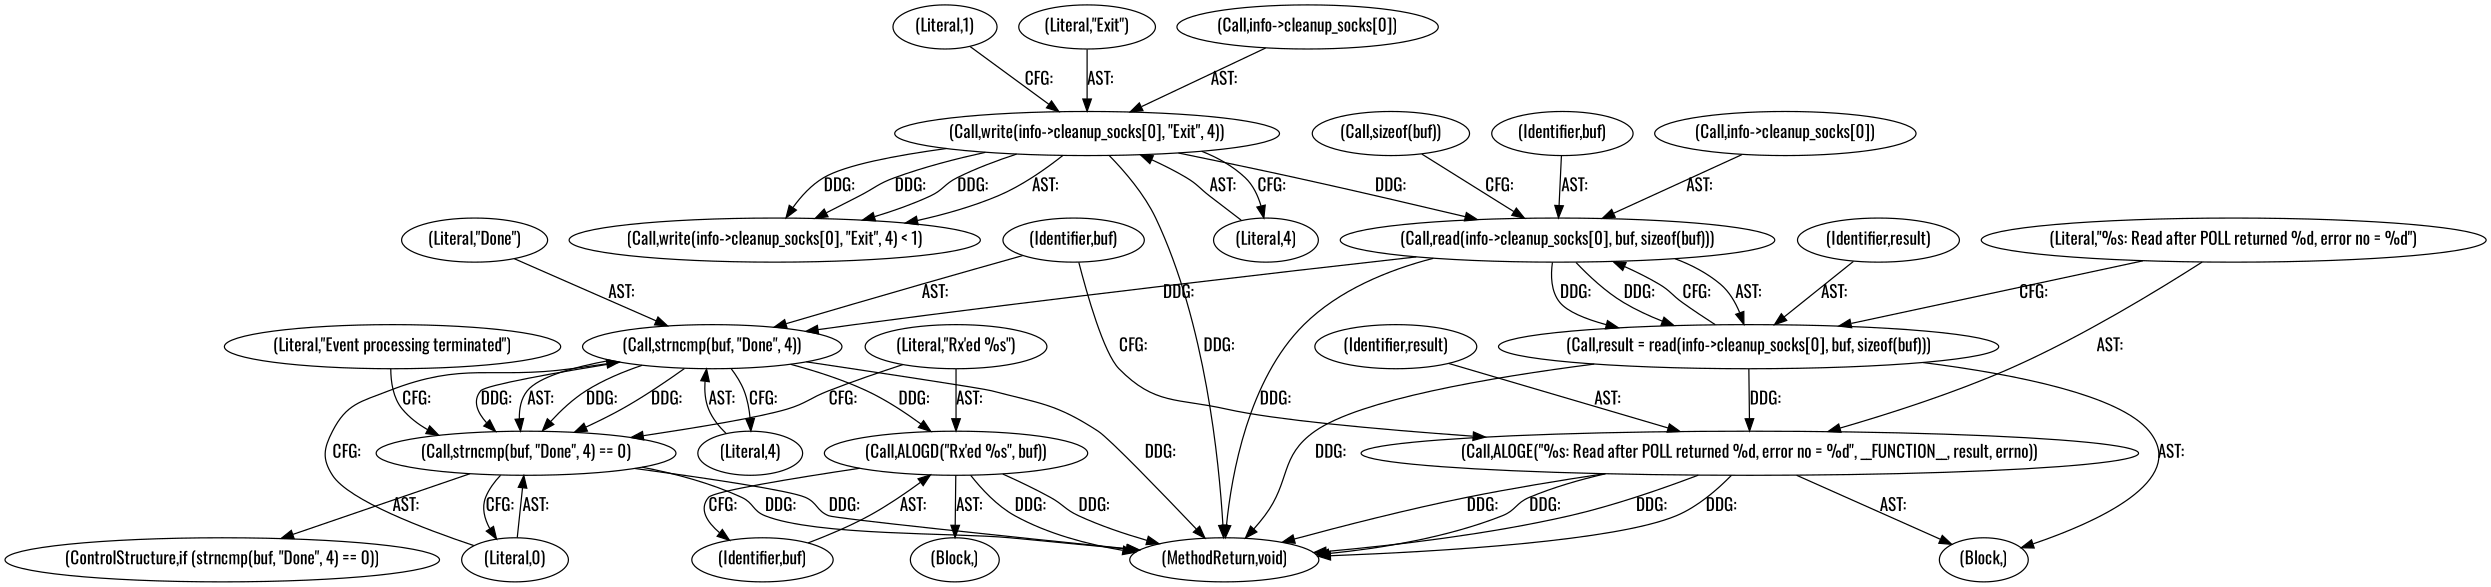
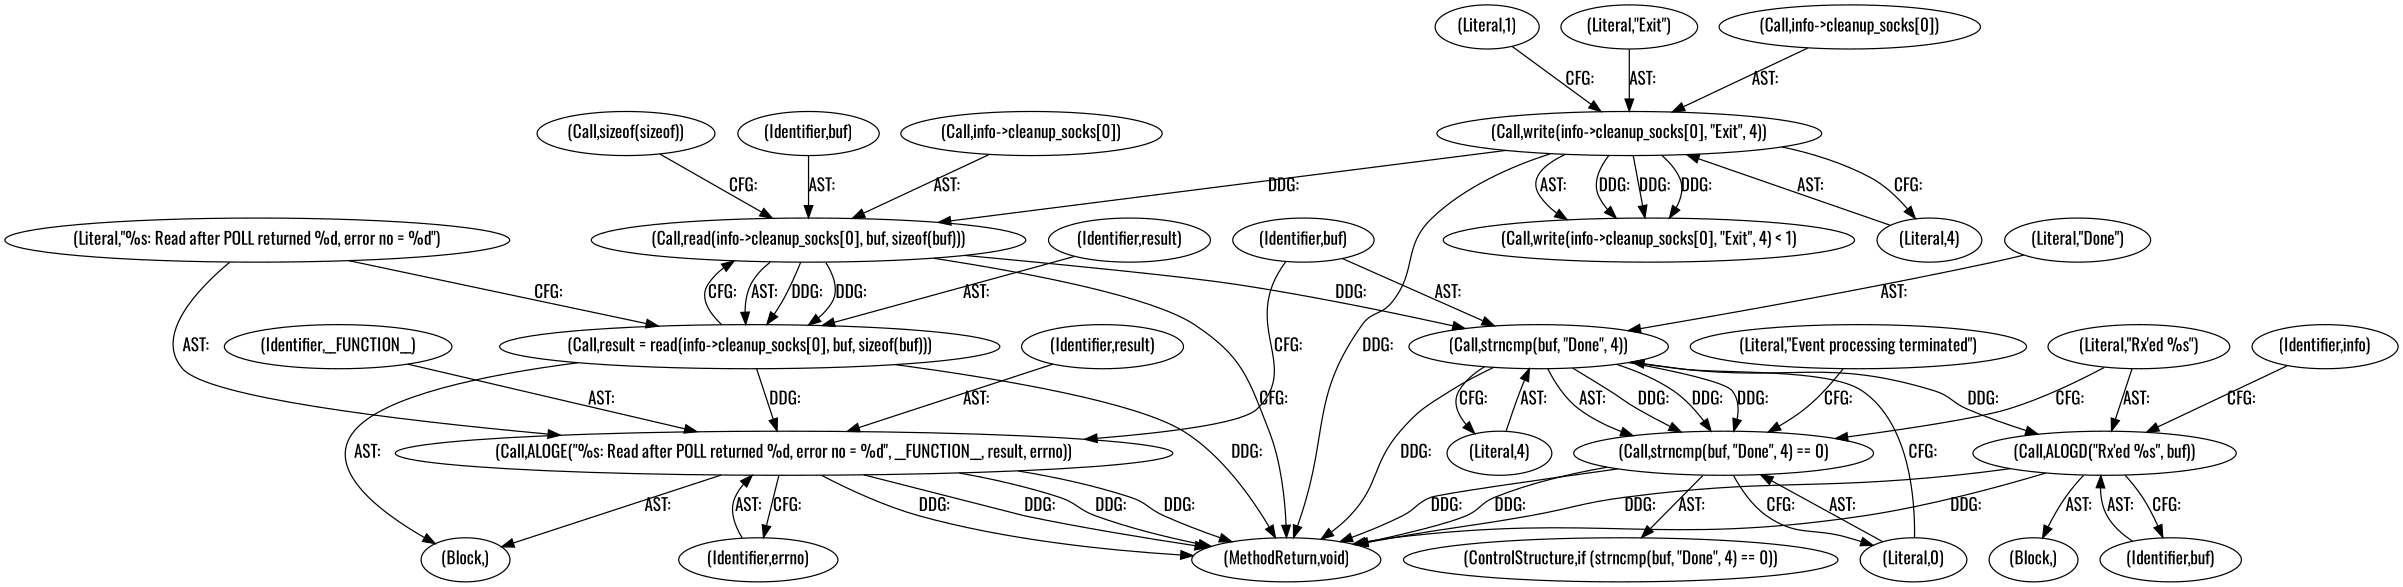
node "(Call,sizeof(buf))": label "(Call,sizeof(buf))" -> "(Call,sizeof(sizeof))"
node "(Identifier,__FUNCTION__)": added
node "(Identifier,info)": added
edge "(Call,read(info->cleanup_socks[0], buf, sizeof(buf)))" -> "(MethodReturn,void)": label "DDG: " -> "CFG: "
node "(Identifier,errno)": added
